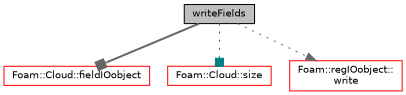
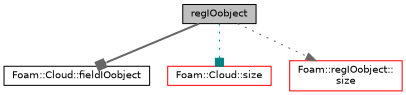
node "writeFields": label "writeFields" -> "regIOobject"
node "Foam::Cloud::fieldIOobject": color red -> black
node "Foam::regIOobject:: write": label "Foam::regIOobject:: write" -> "Foam::regIOobject:: size"
